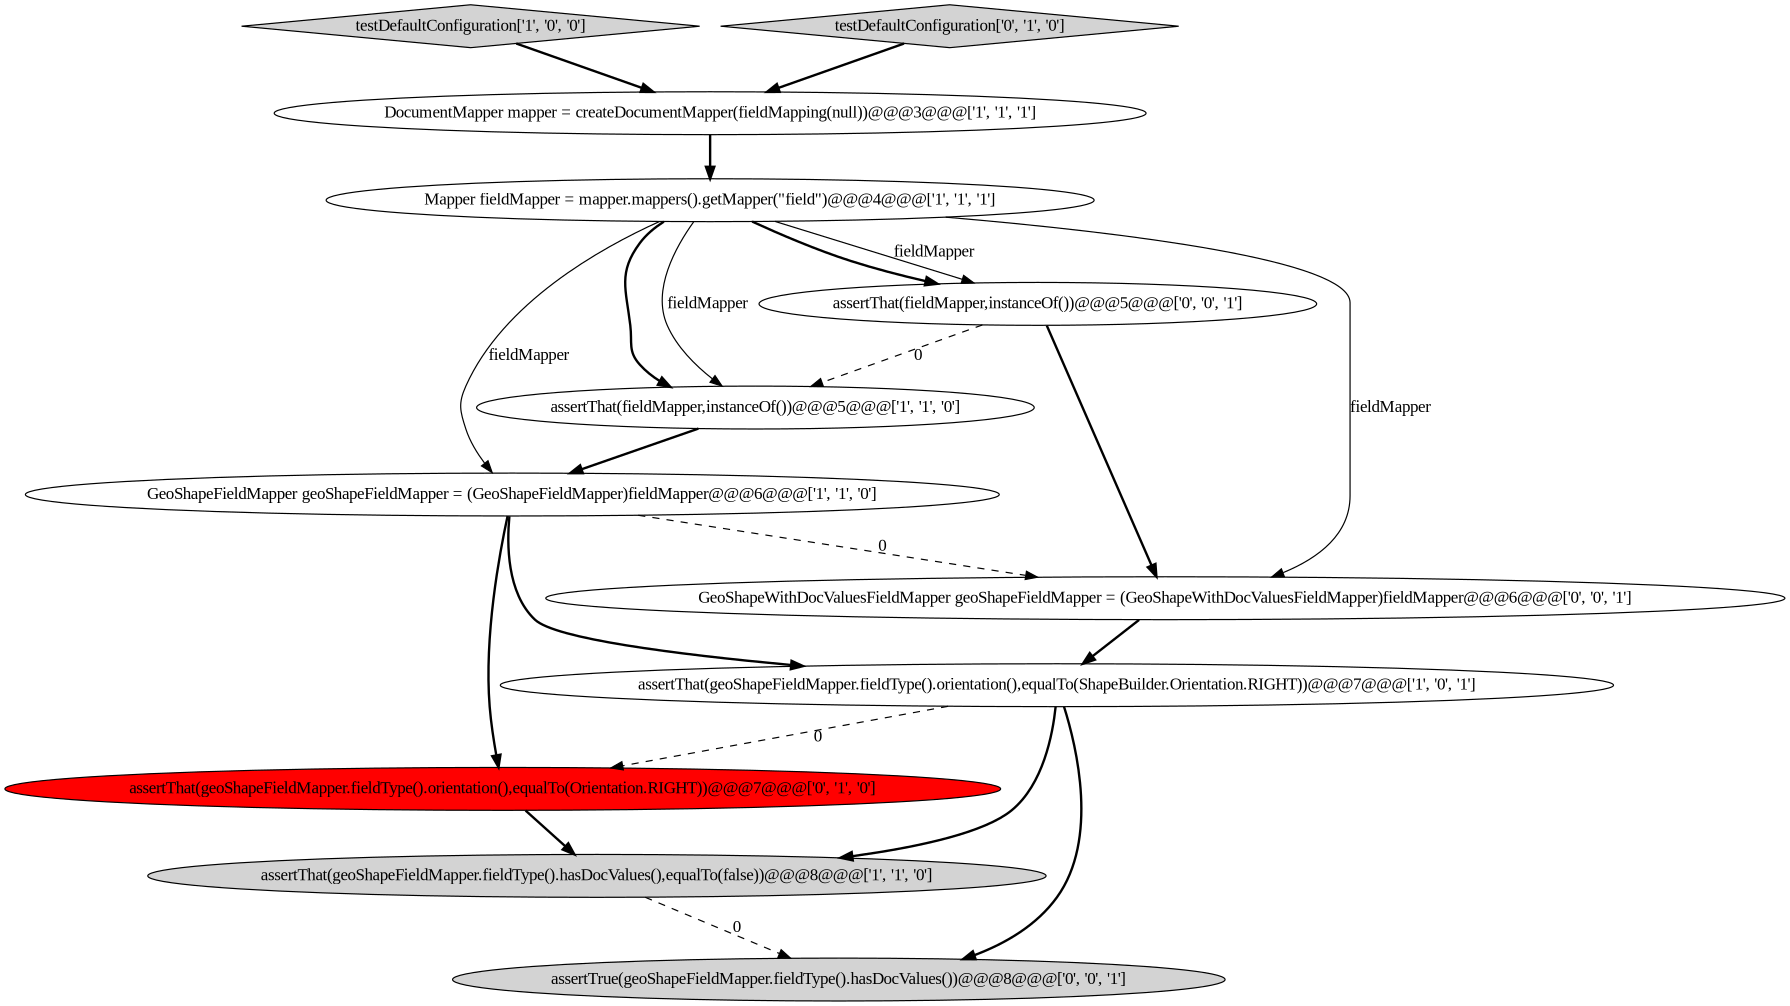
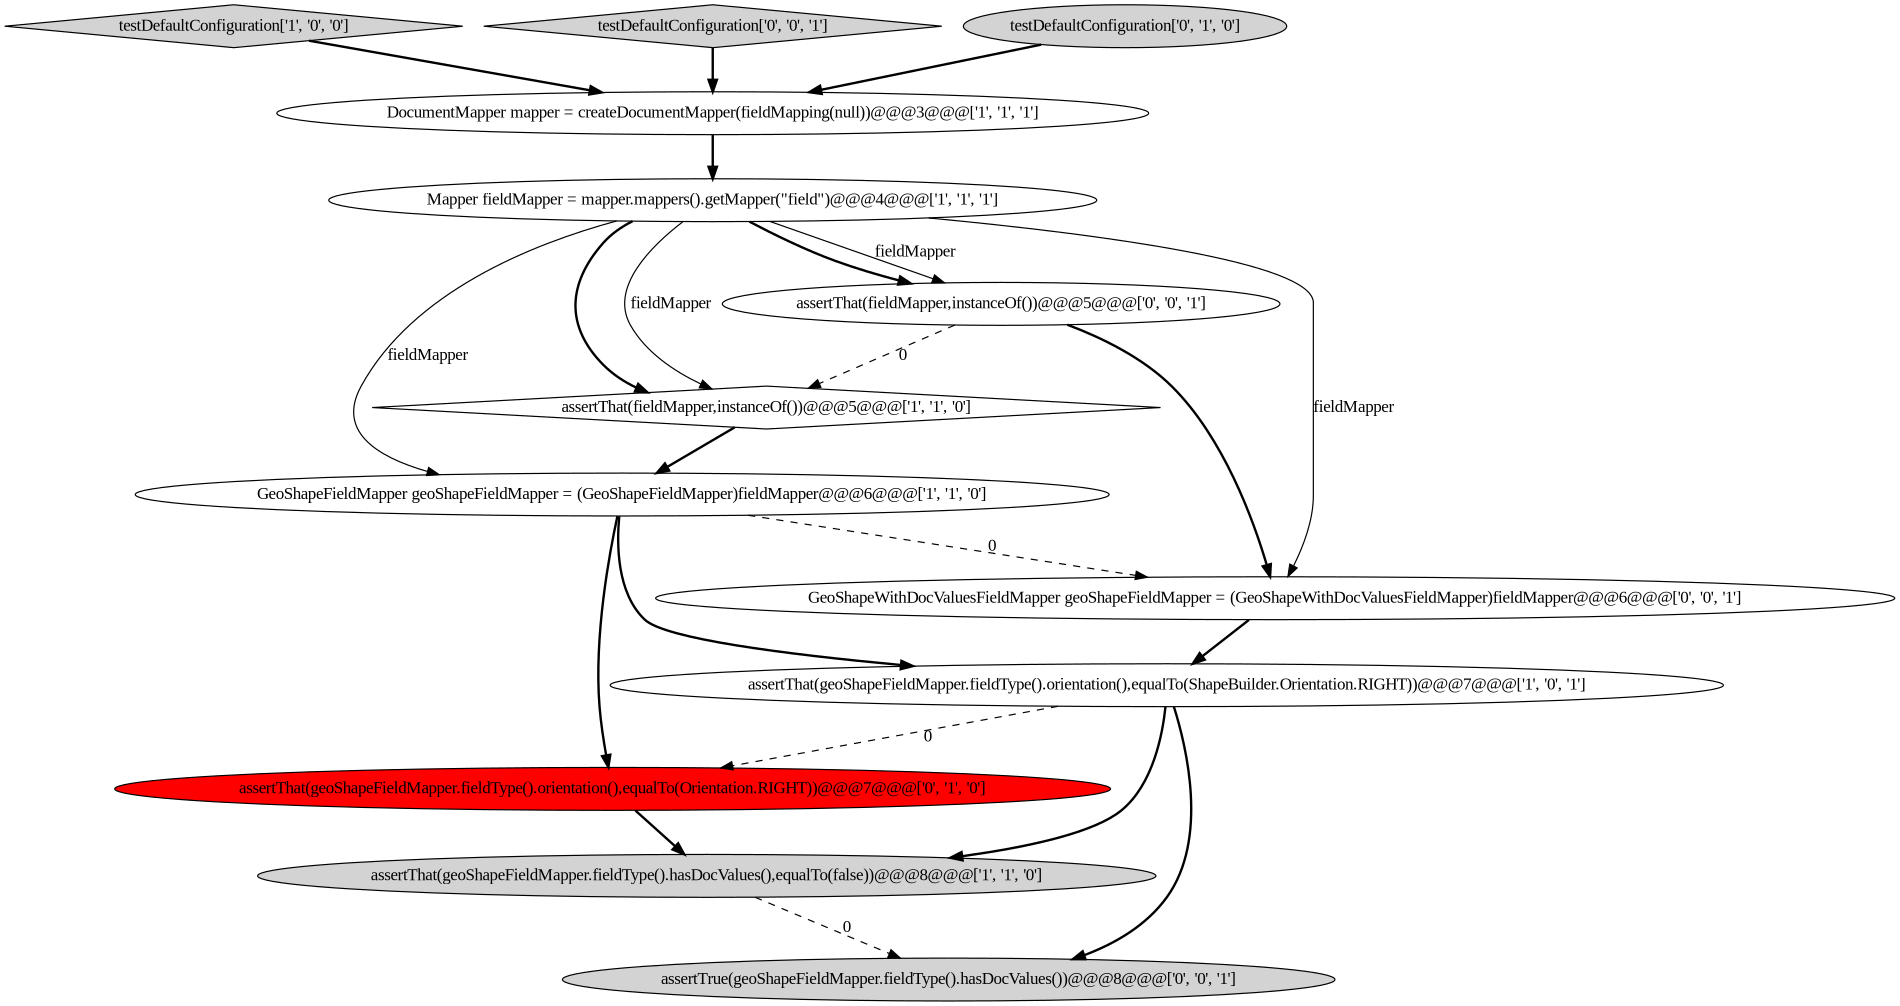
node "testDefaultConfiguration['0', '0', '1']": added
node "testDefaultConfiguration['0', '1', '0']": shape diamond -> ellipse
node "assertThat(fieldMapper,instanceOf())@@@5@@@['1', '1', '0']": shape ellipse -> diamond
